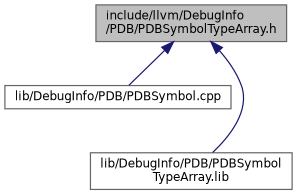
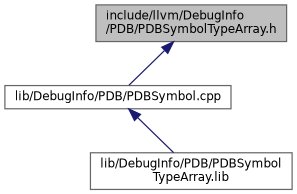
edge "lib/DebugInfo/PDB/PDBSymbol TypeArray.lib" -> "include/llvm/DebugInfo /PDB/PDBSymbolTypeArray.h": now "lib/DebugInfo/PDB/PDBSymbol TypeArray.lib" -> "lib/DebugInfo/PDB/PDBSymbol.cpp"
